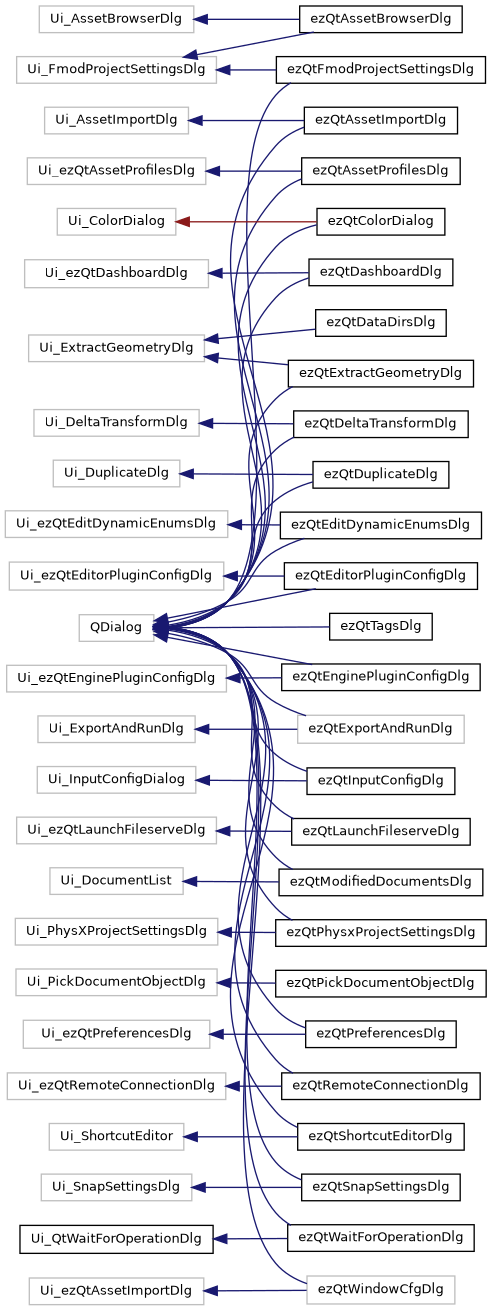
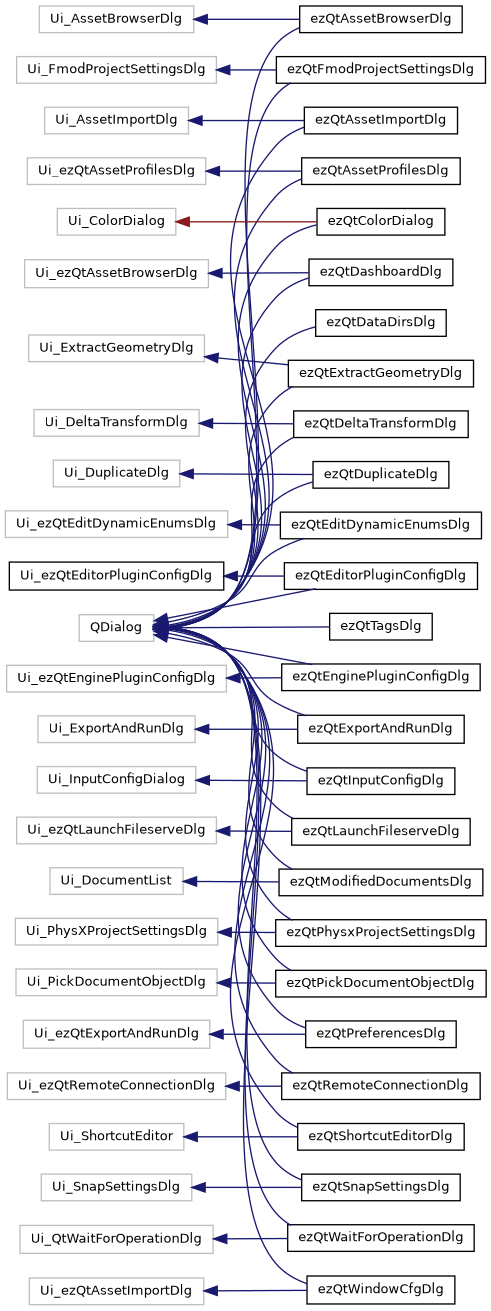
edge "ezQtAssetBrowserDlg" -> "Ui_FmodProjectSettingsDlg": now "ezQtAssetBrowserDlg" -> "QDialog"
node "Ui_ezQtDashboardDlg": label "Ui_ezQtDashboardDlg" -> "Ui_ezQtAssetBrowserDlg"
edge "ezQtDataDirsDlg" -> "Ui_ExtractGeometryDlg": now "ezQtDataDirsDlg" -> "QDialog"
node "Ui_ezQtEditorPluginConfigDlg": color grey75 -> black
node "ezQtExportAndRunDlg": color grey75 -> black
edge "ezQtPickDocumentObjectDlg" -> "QDialog": added
node "Ui_ezQtPreferencesDlg": label "Ui_ezQtPreferencesDlg" -> "Ui_ezQtExportAndRunDlg"
node "Ui_QtWaitForOperationDlg": color black -> grey75
node "ezQtWindowCfgDlg": color grey75 -> black
